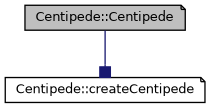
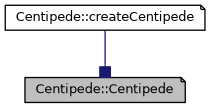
edge "Centipede::Centipede" -> "Centipede::createCentipede": reversed
